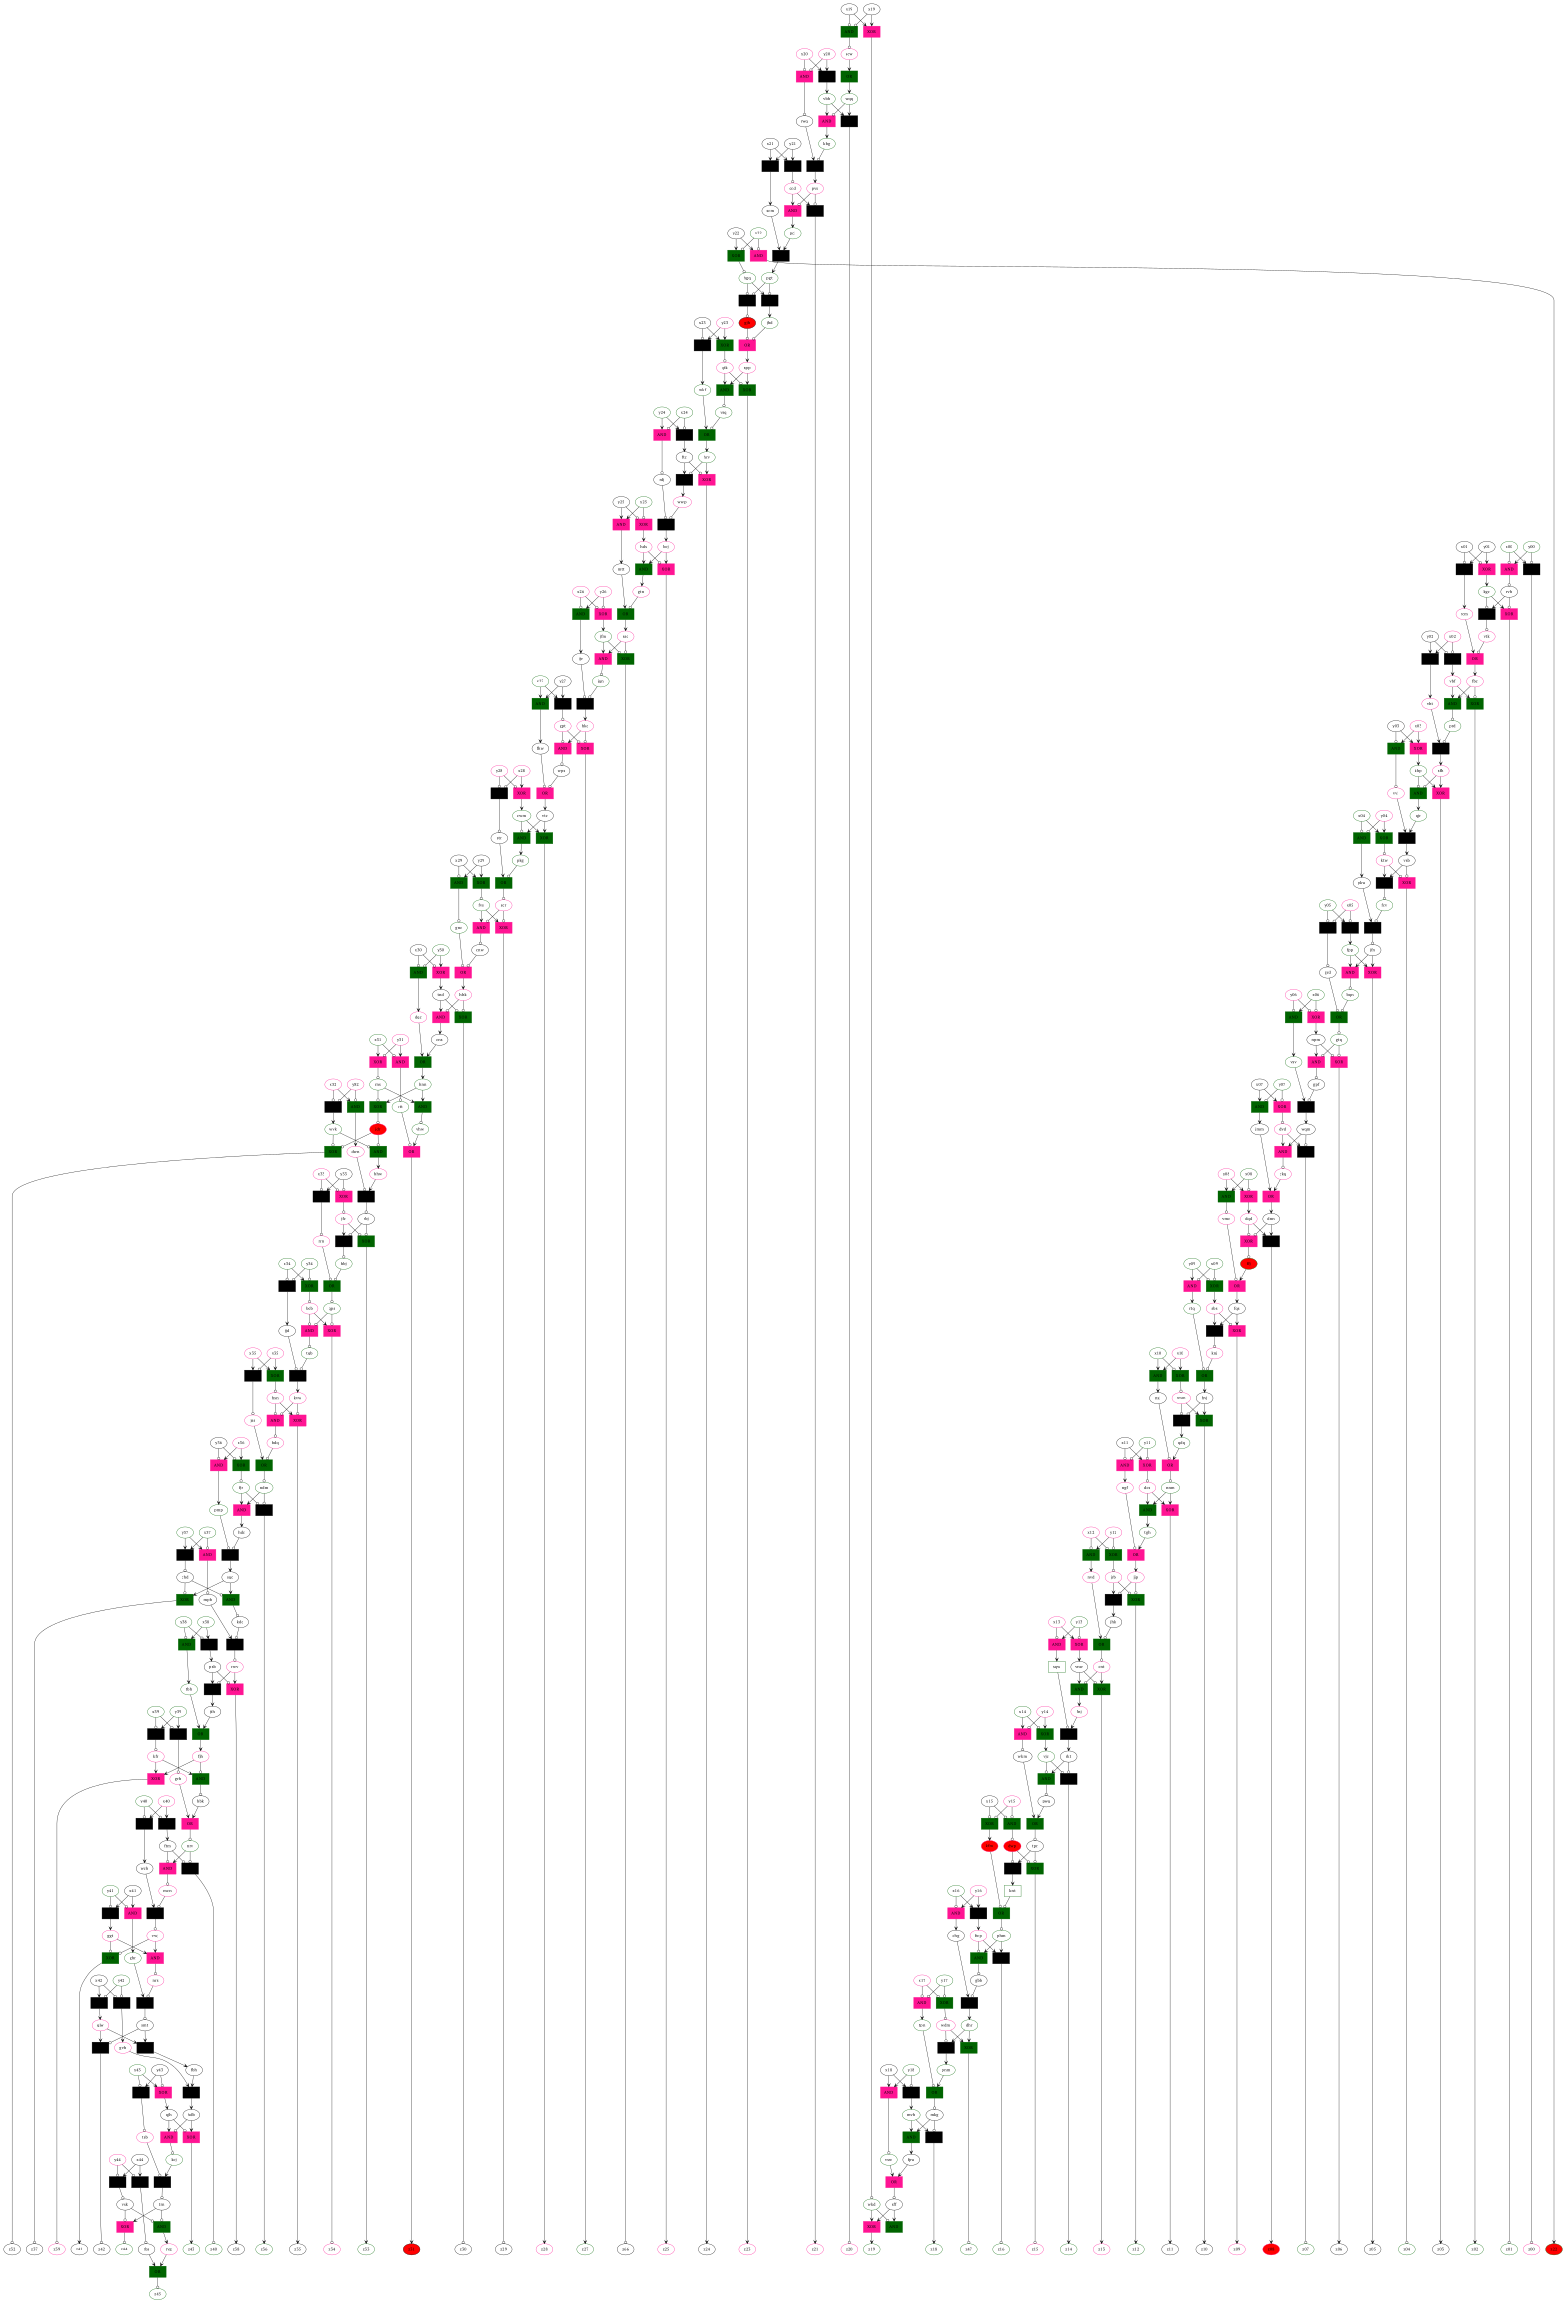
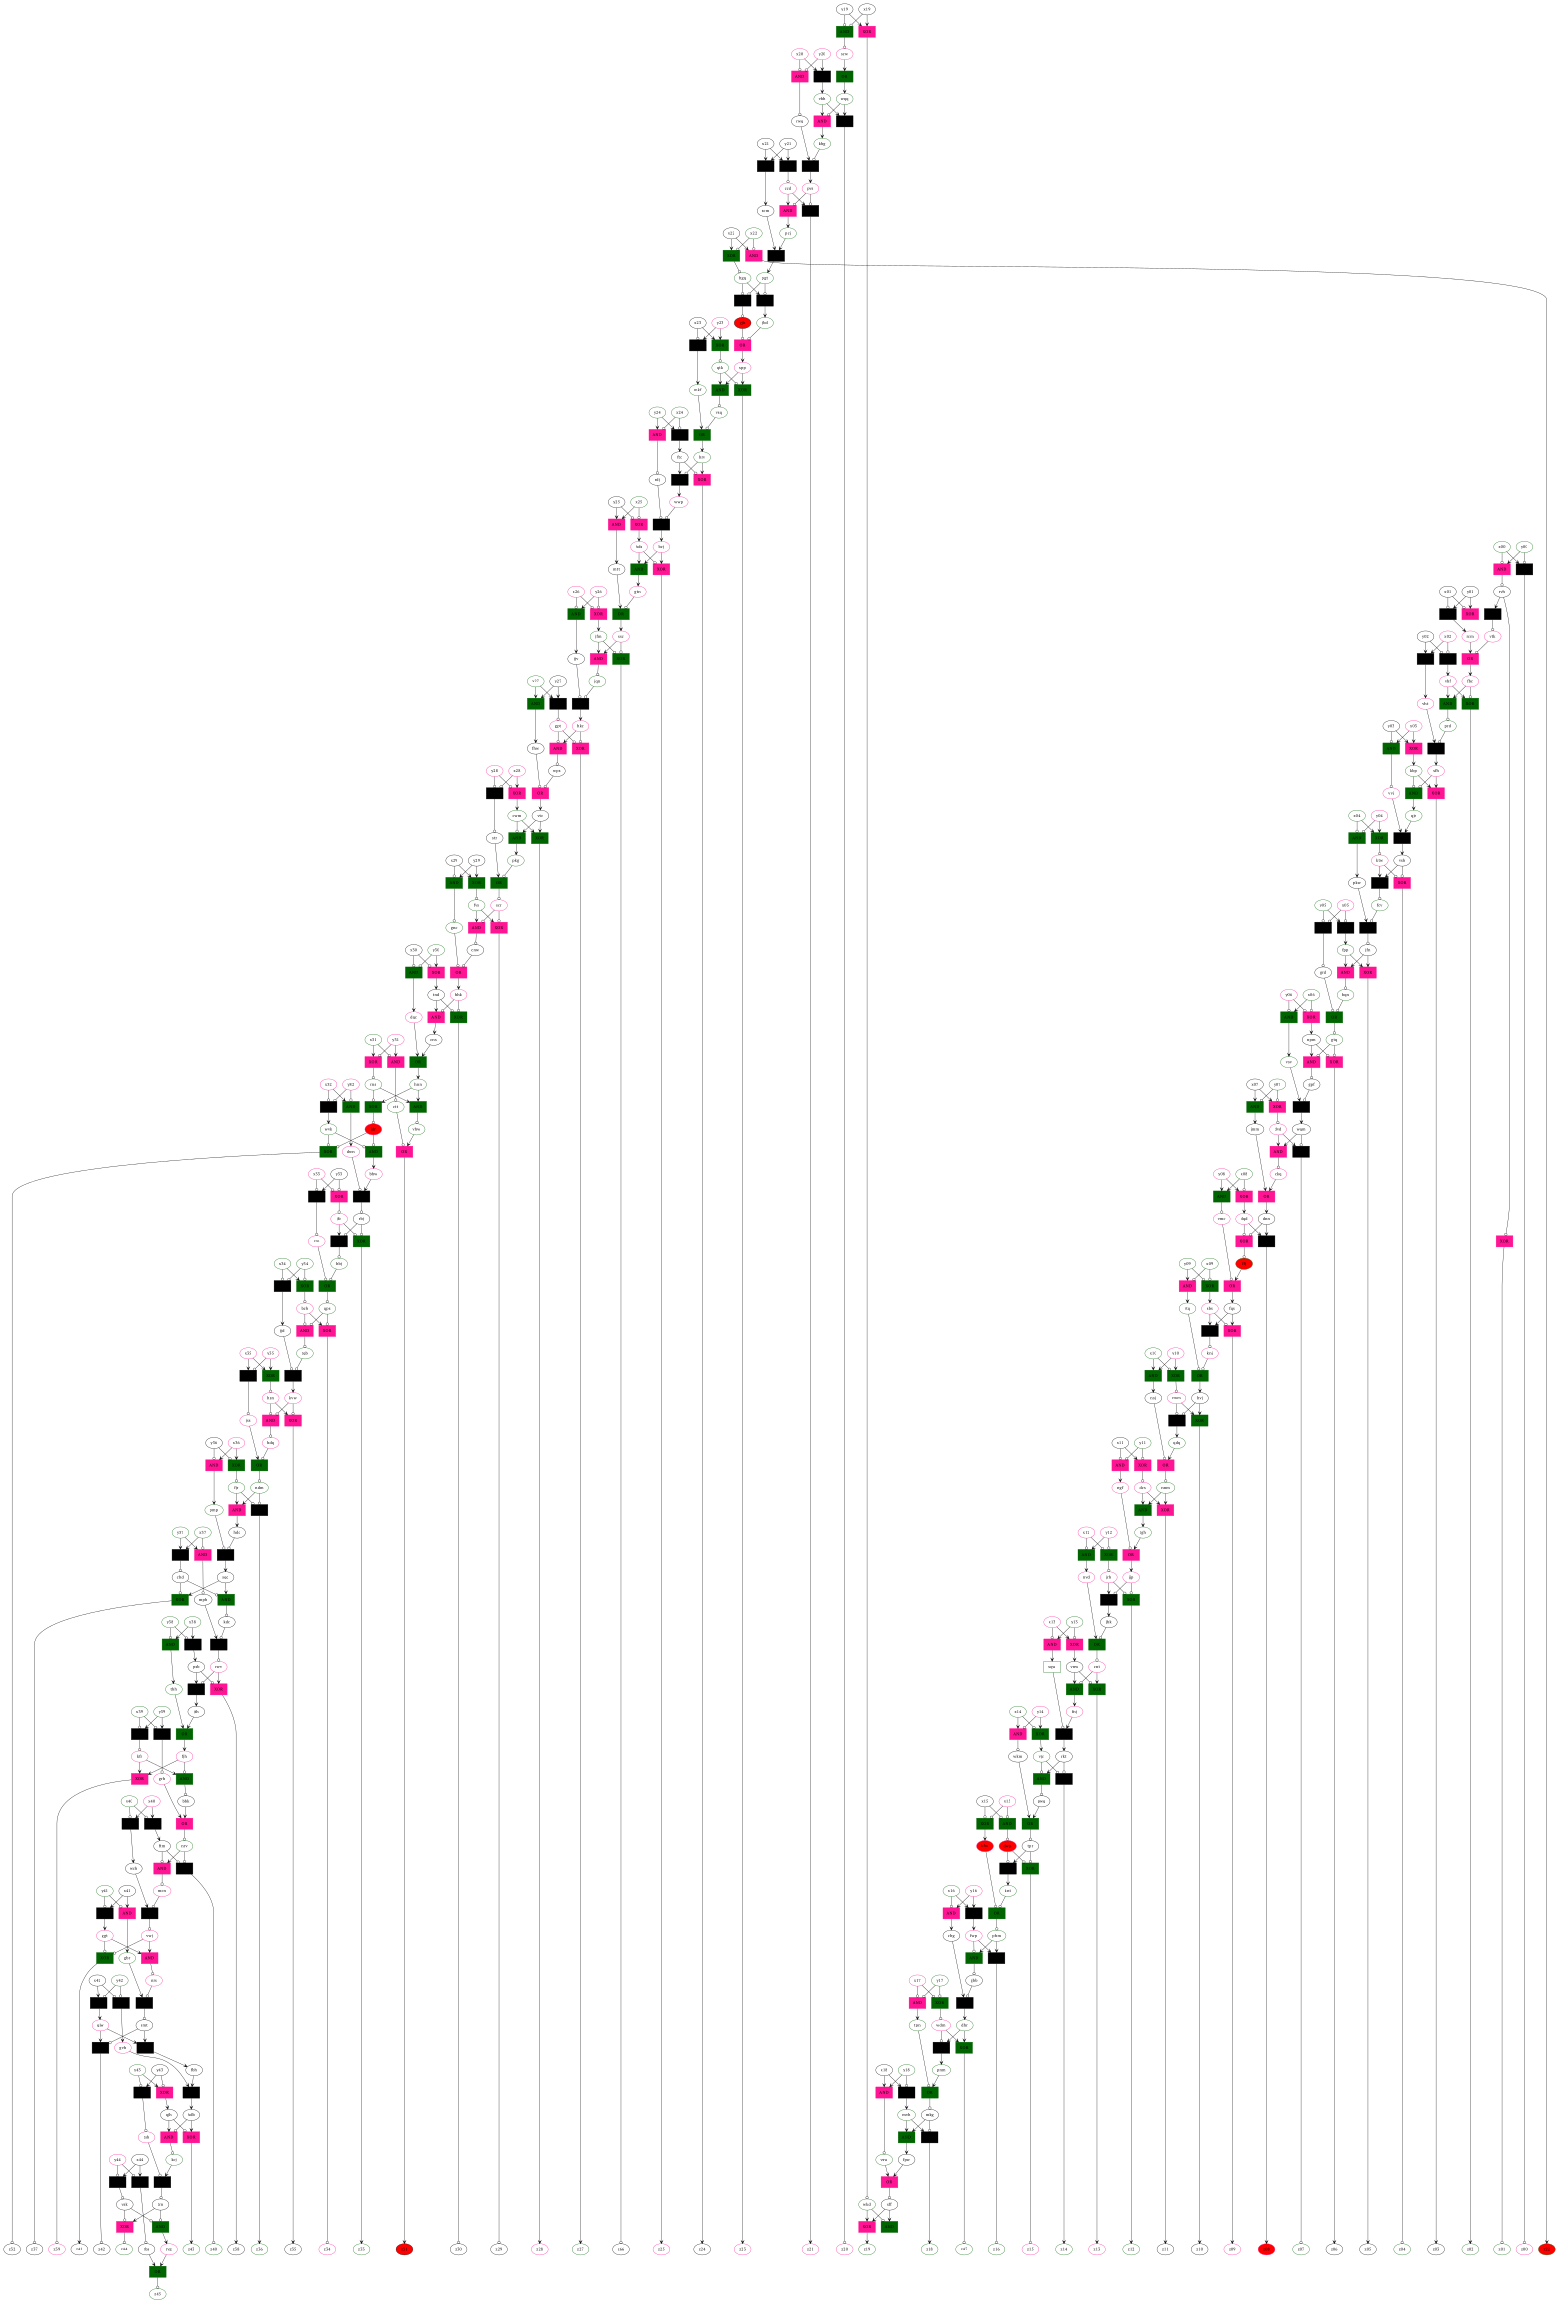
node "qtk": color deeppink -> darkgreen
node "kgc": removed
node "knt": shape box -> ellipse
